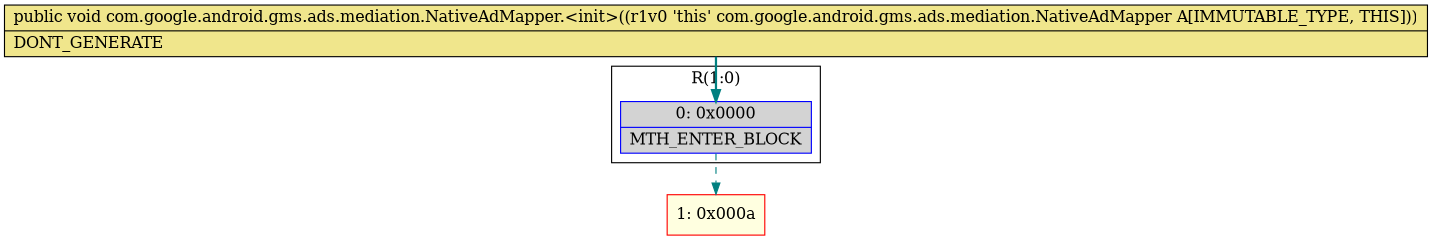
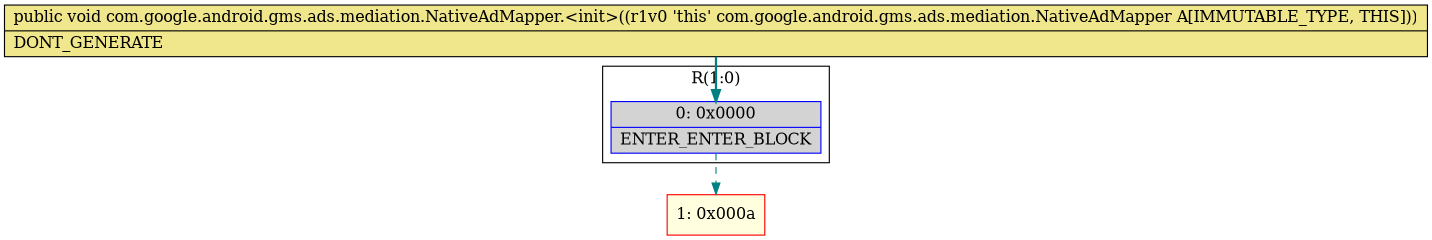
node "0: 0x0000": text "MTH_ENTER_BLOCK" -> "ENTER_ENTER_BLOCK"
